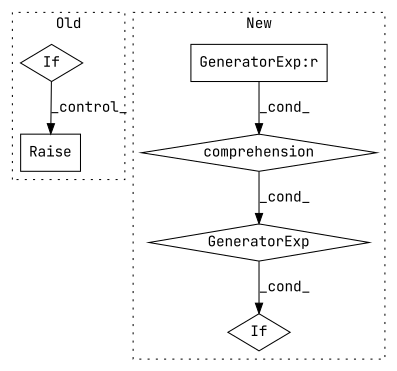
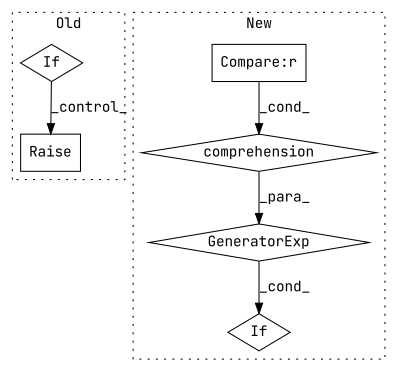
node "GeneratorExp:r": label "GeneratorExp:r" -> "Compare:r"
edge "comprehension" -> "GeneratorExp": label "_cond_" -> "_para_"
